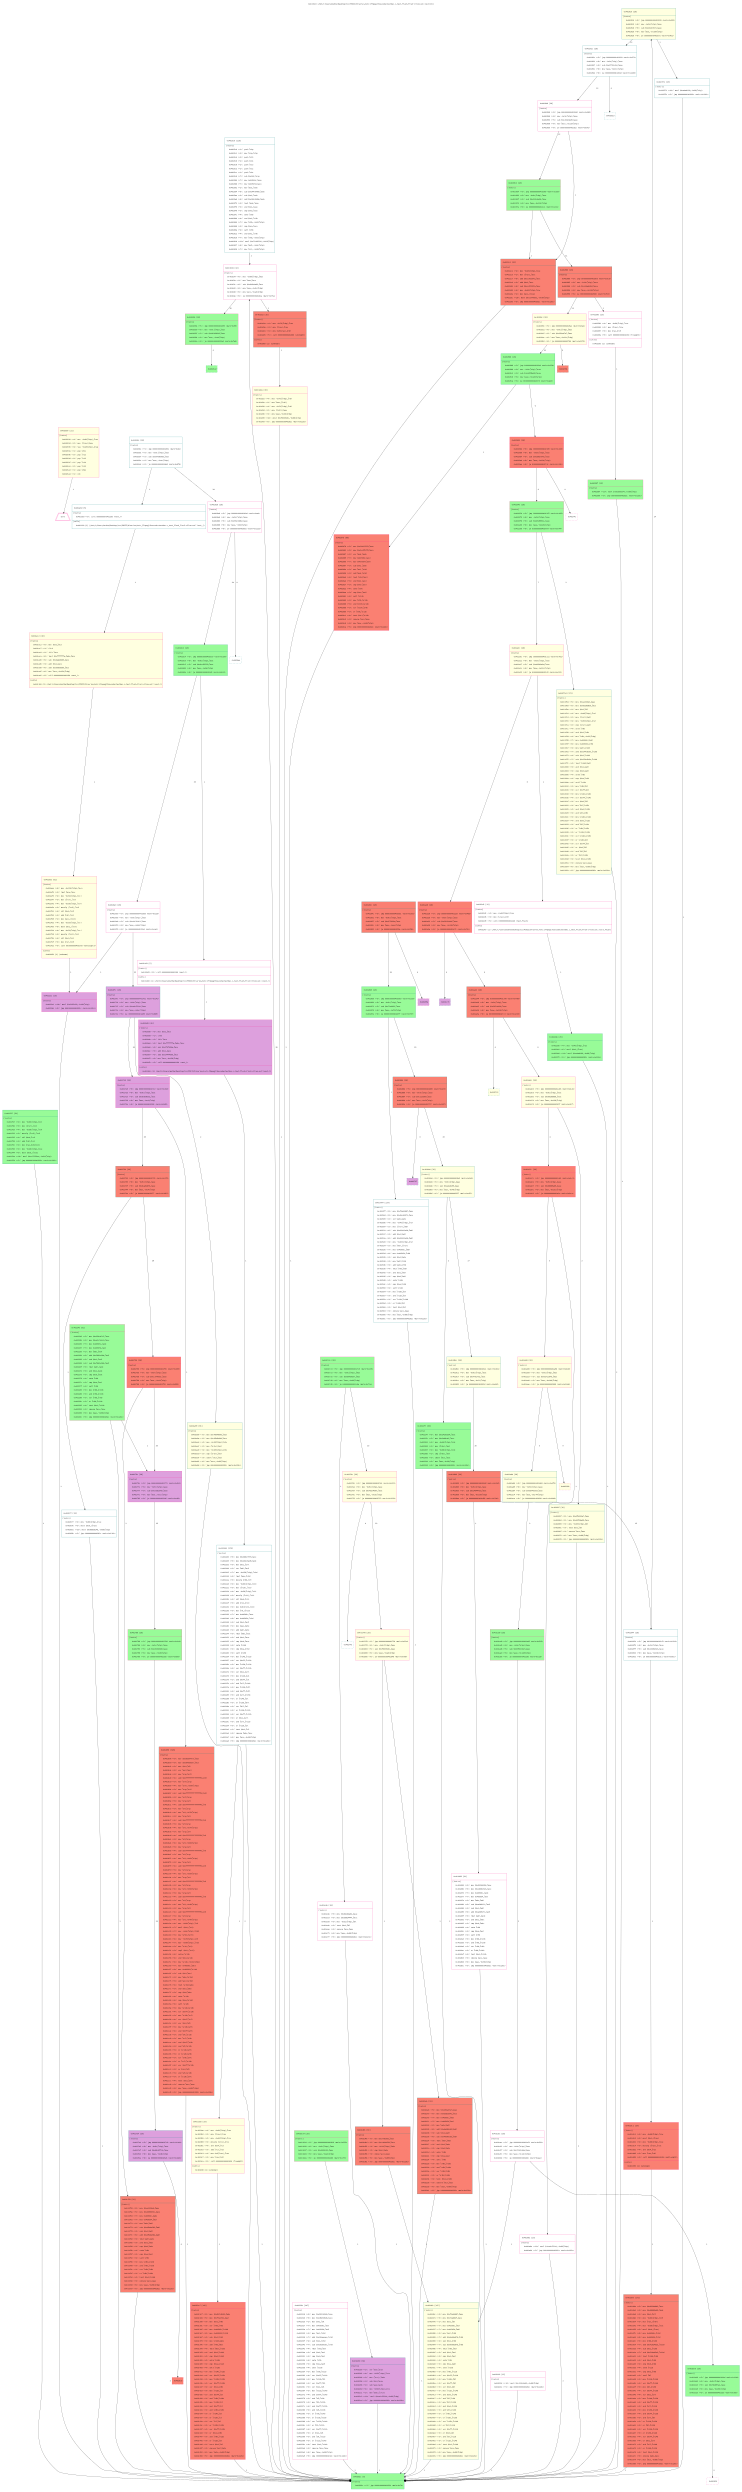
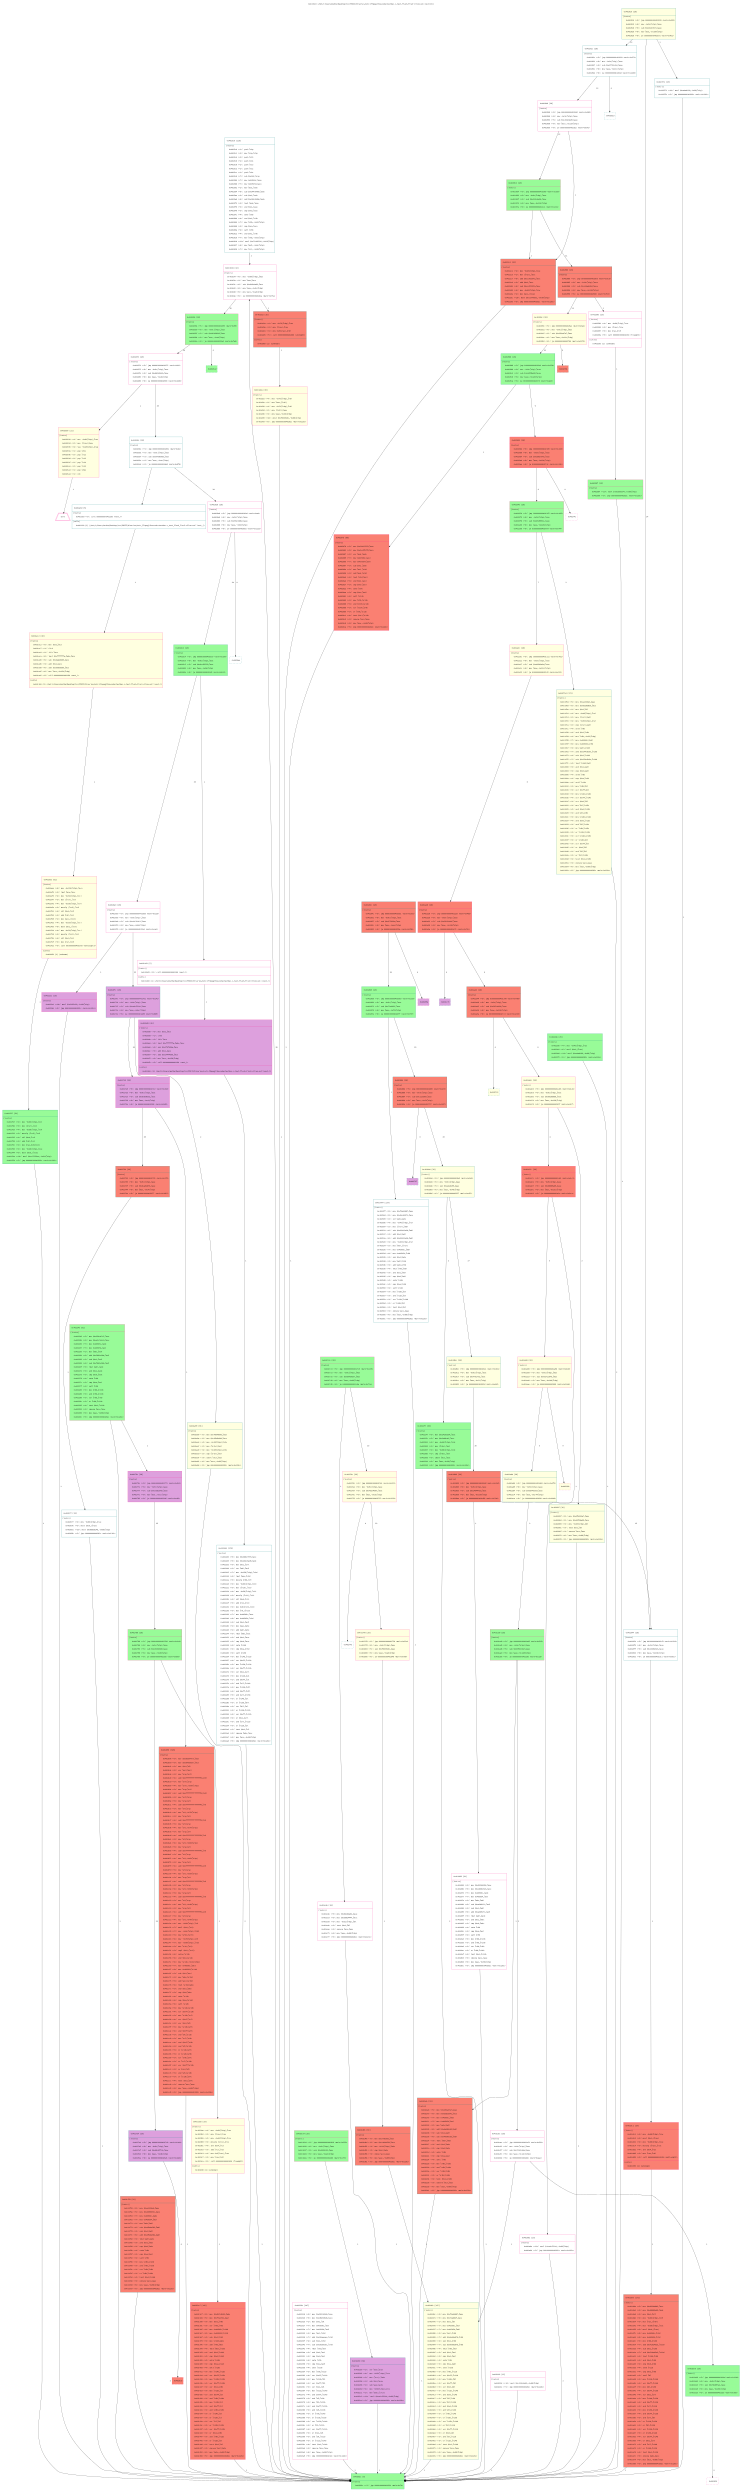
node "0x401670 [28]": added
edge "0x4018f4 [28]" -> "0x401910 [28]": reversed
node "0x4022d2 [12]": removed
edge "0x401eea [61]" -> "0x4022a1 [15]": now "0x401eea [61]" -> "0x401f27 [50]"
node "0x401750 [28]": removed
edge "0x4017f8 [28]" -> "0x4021eb [91]": now "0x401ad0 [28]" -> "0x4021eb [91]"
edge "0x402100 [178]" -> "0x4023ae [33]": now "0x401788 [28]" -> "0x4023ae [33]"
